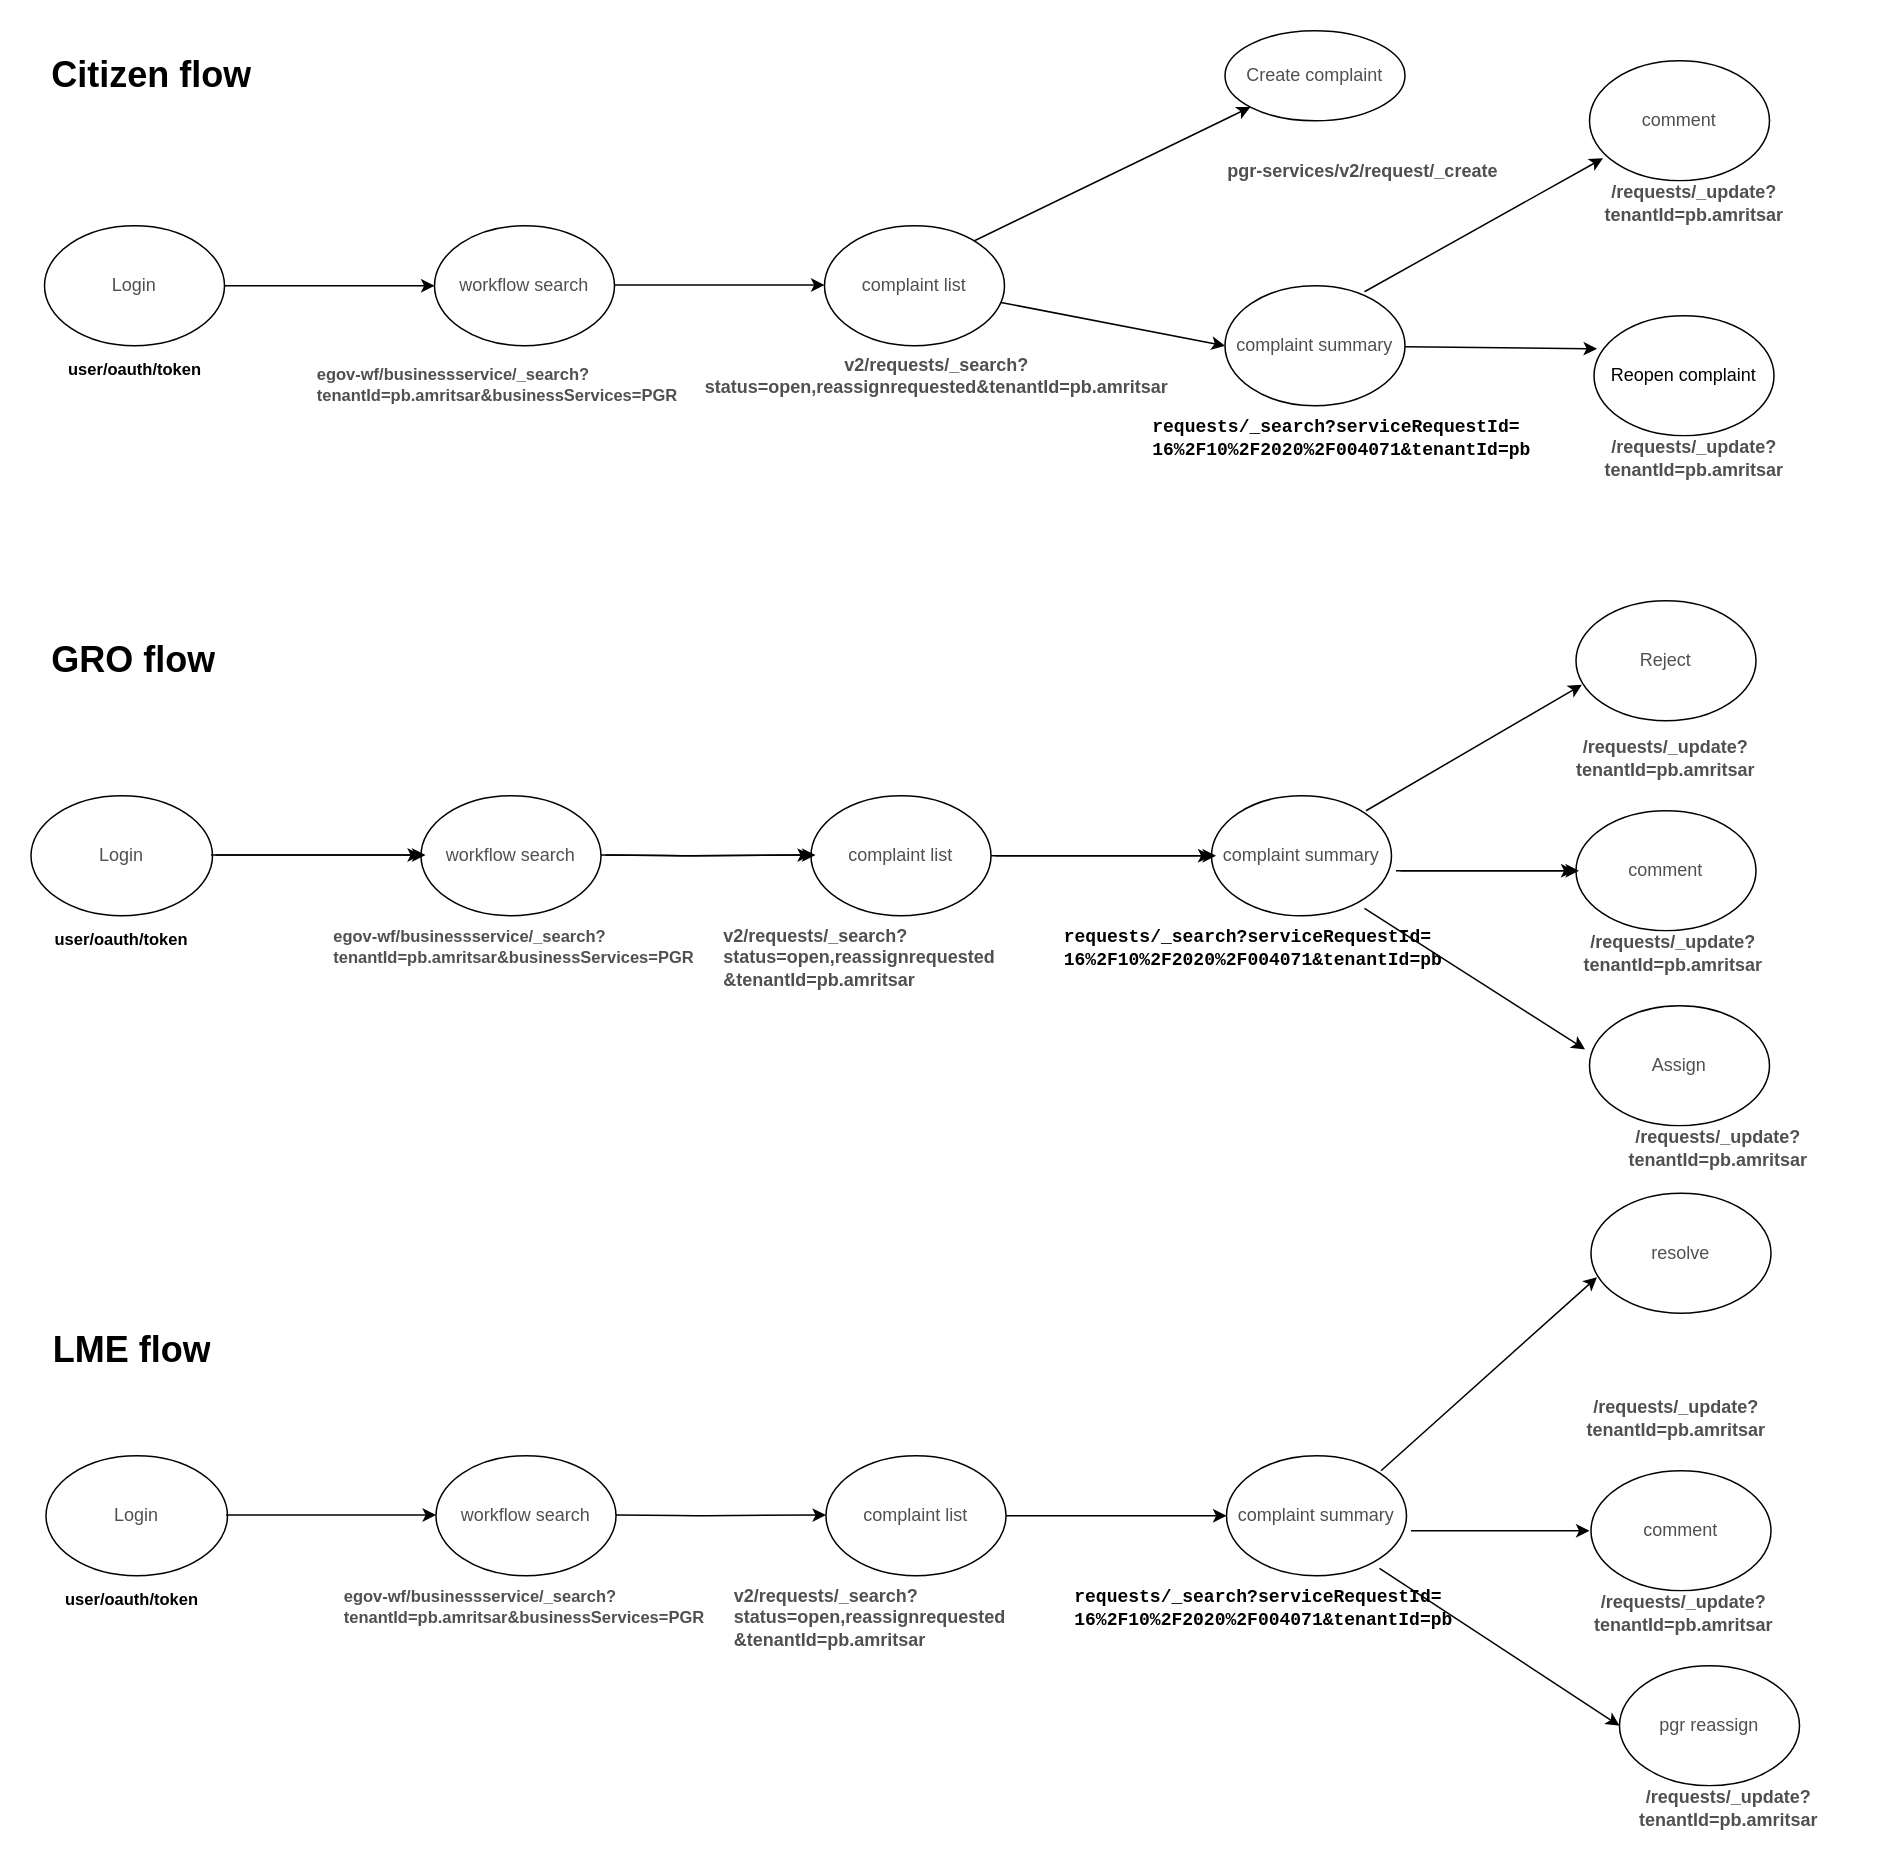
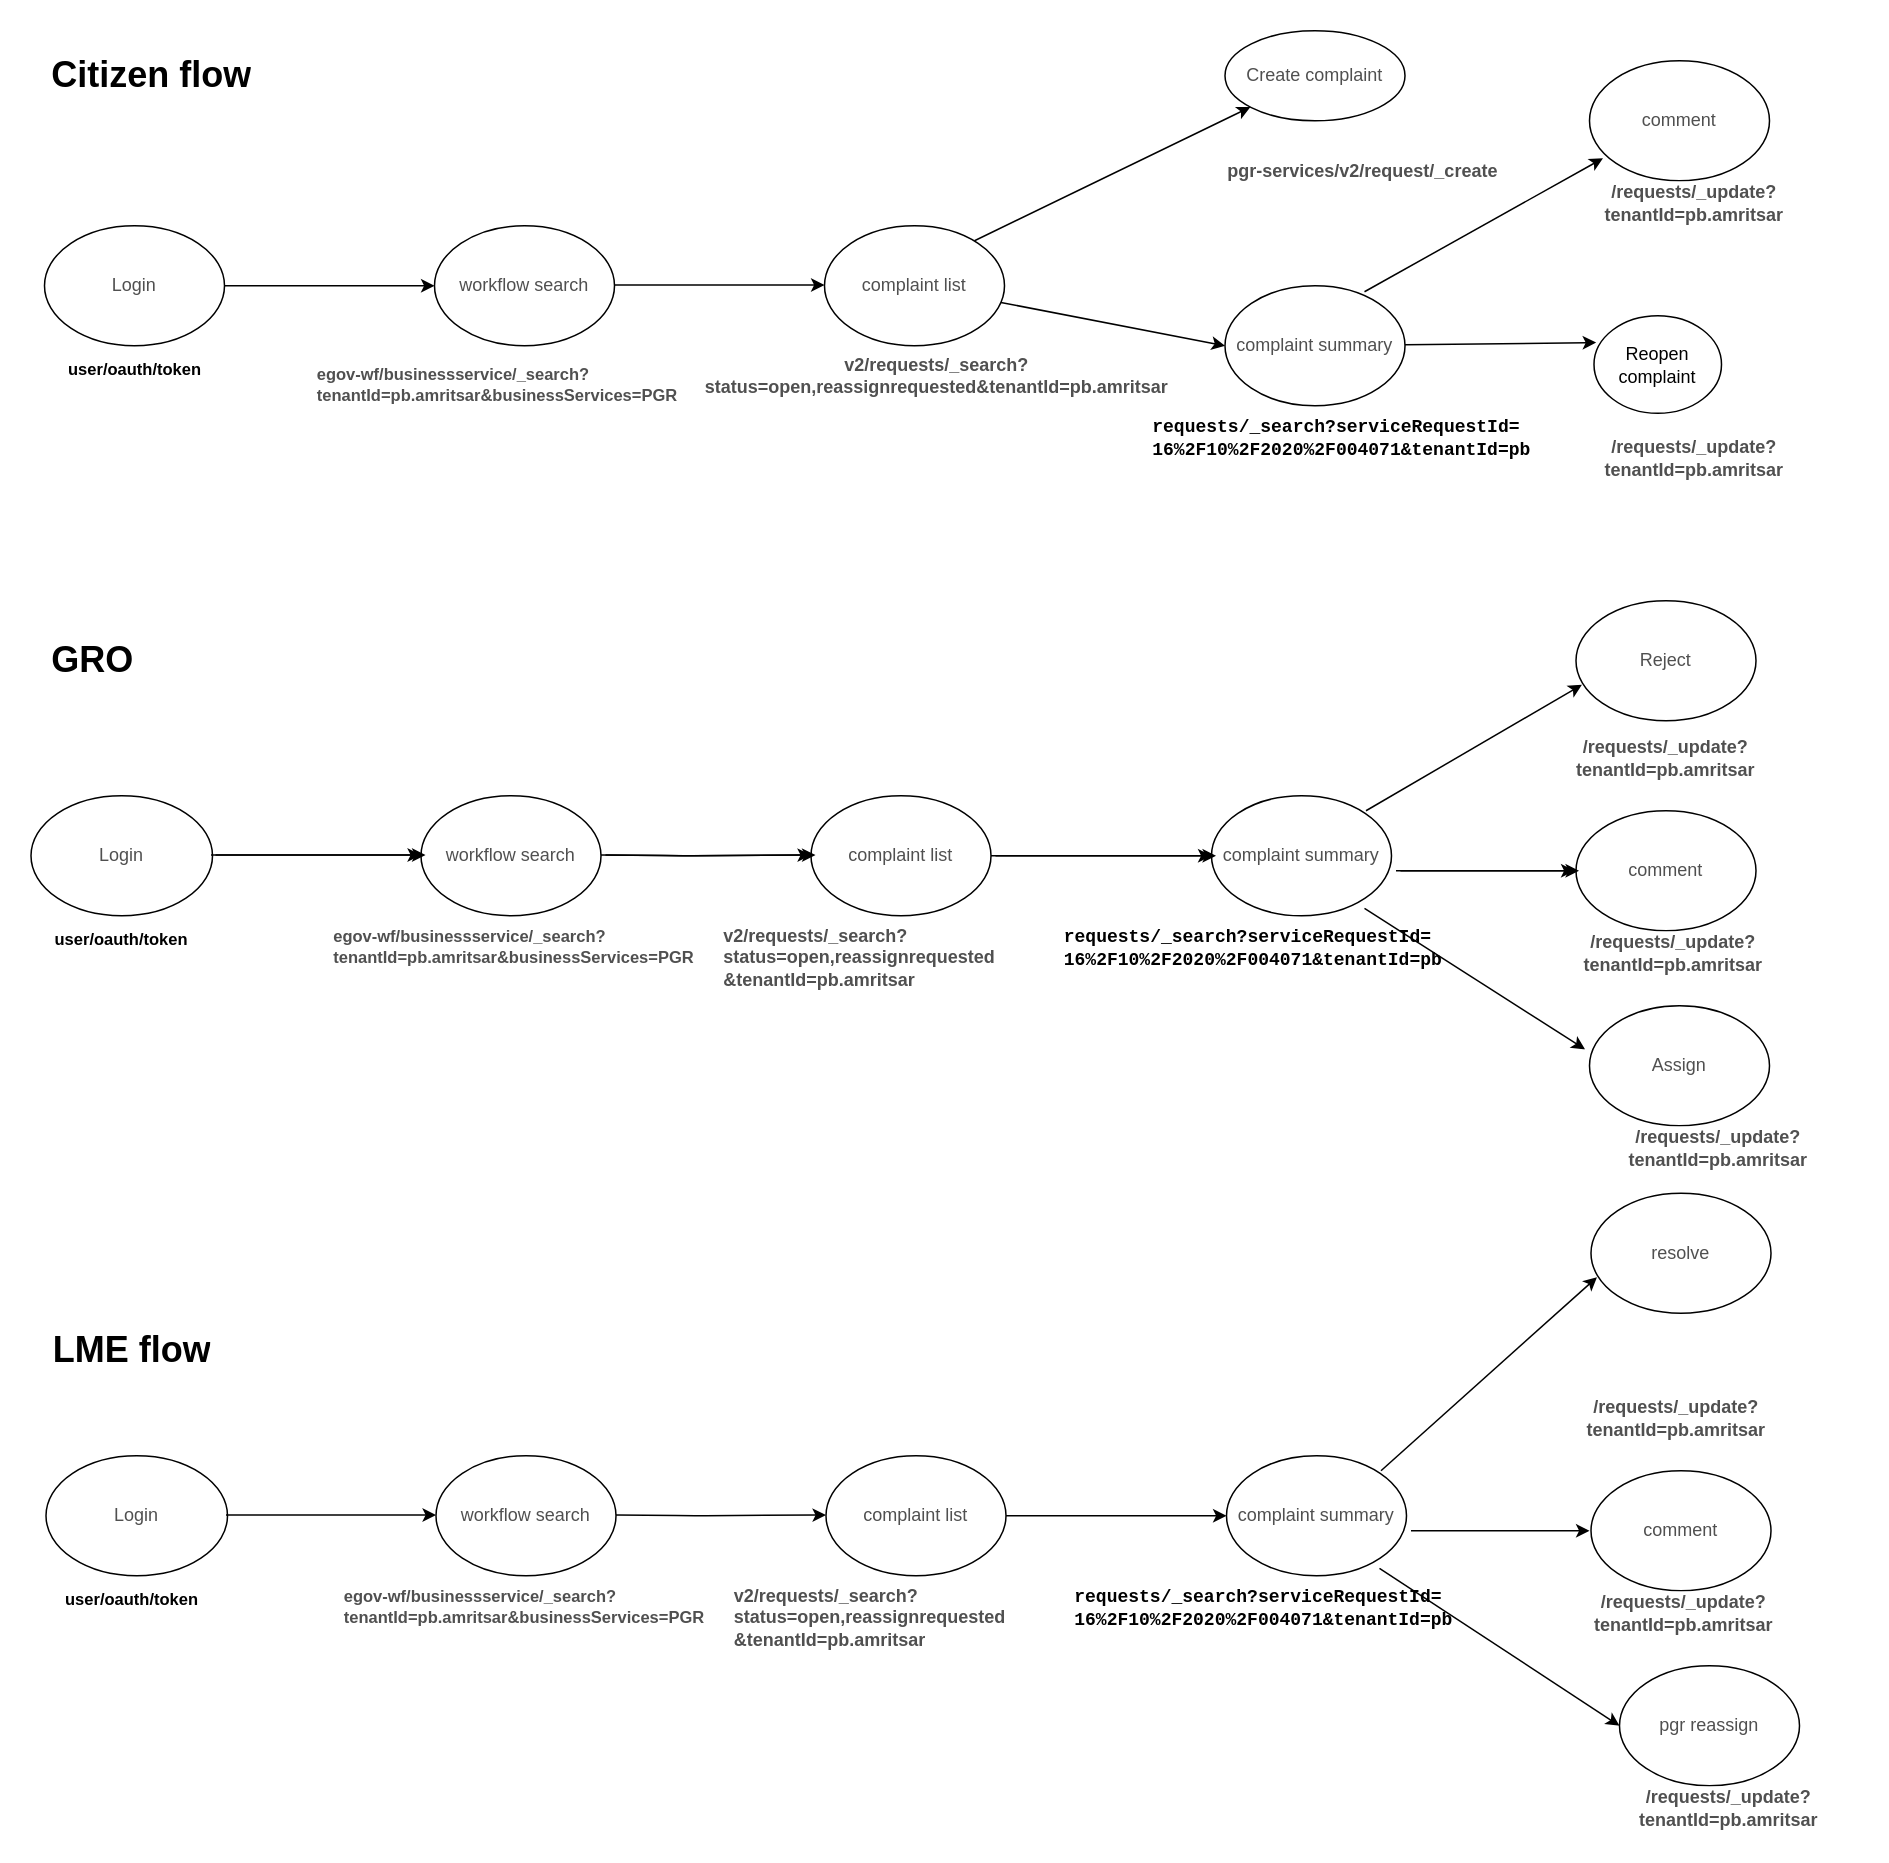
node "Reopen complaint": size 180x120 -> 128x98
node "GRO flow": label "GRO flow" -> "GRO comment"
